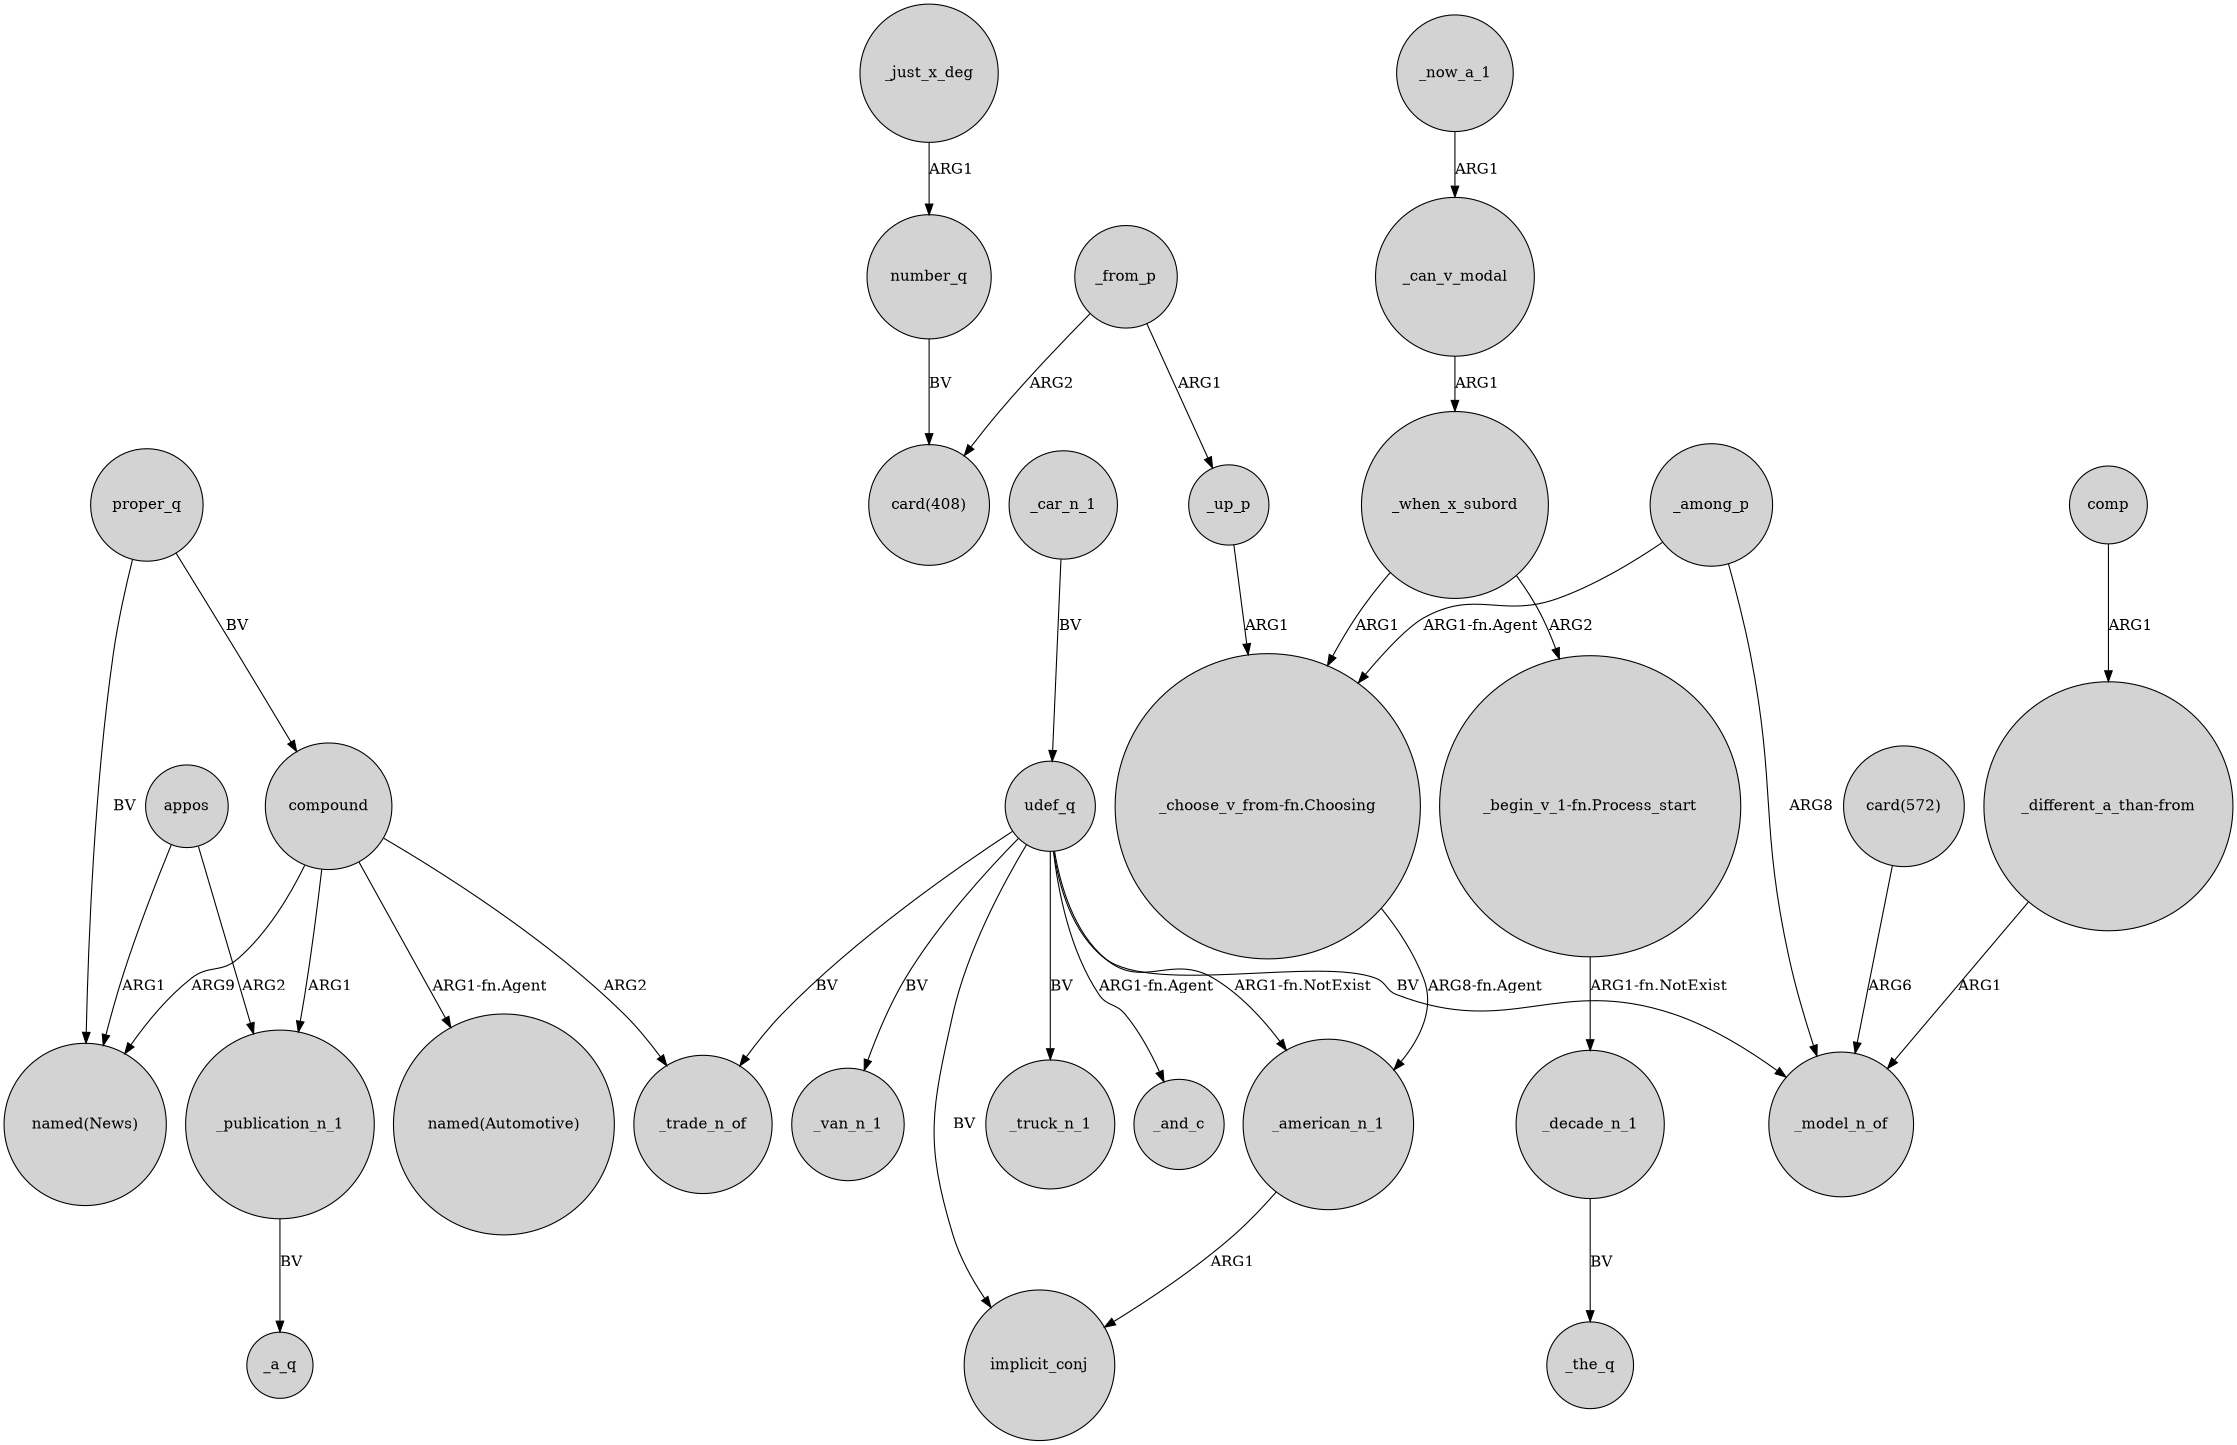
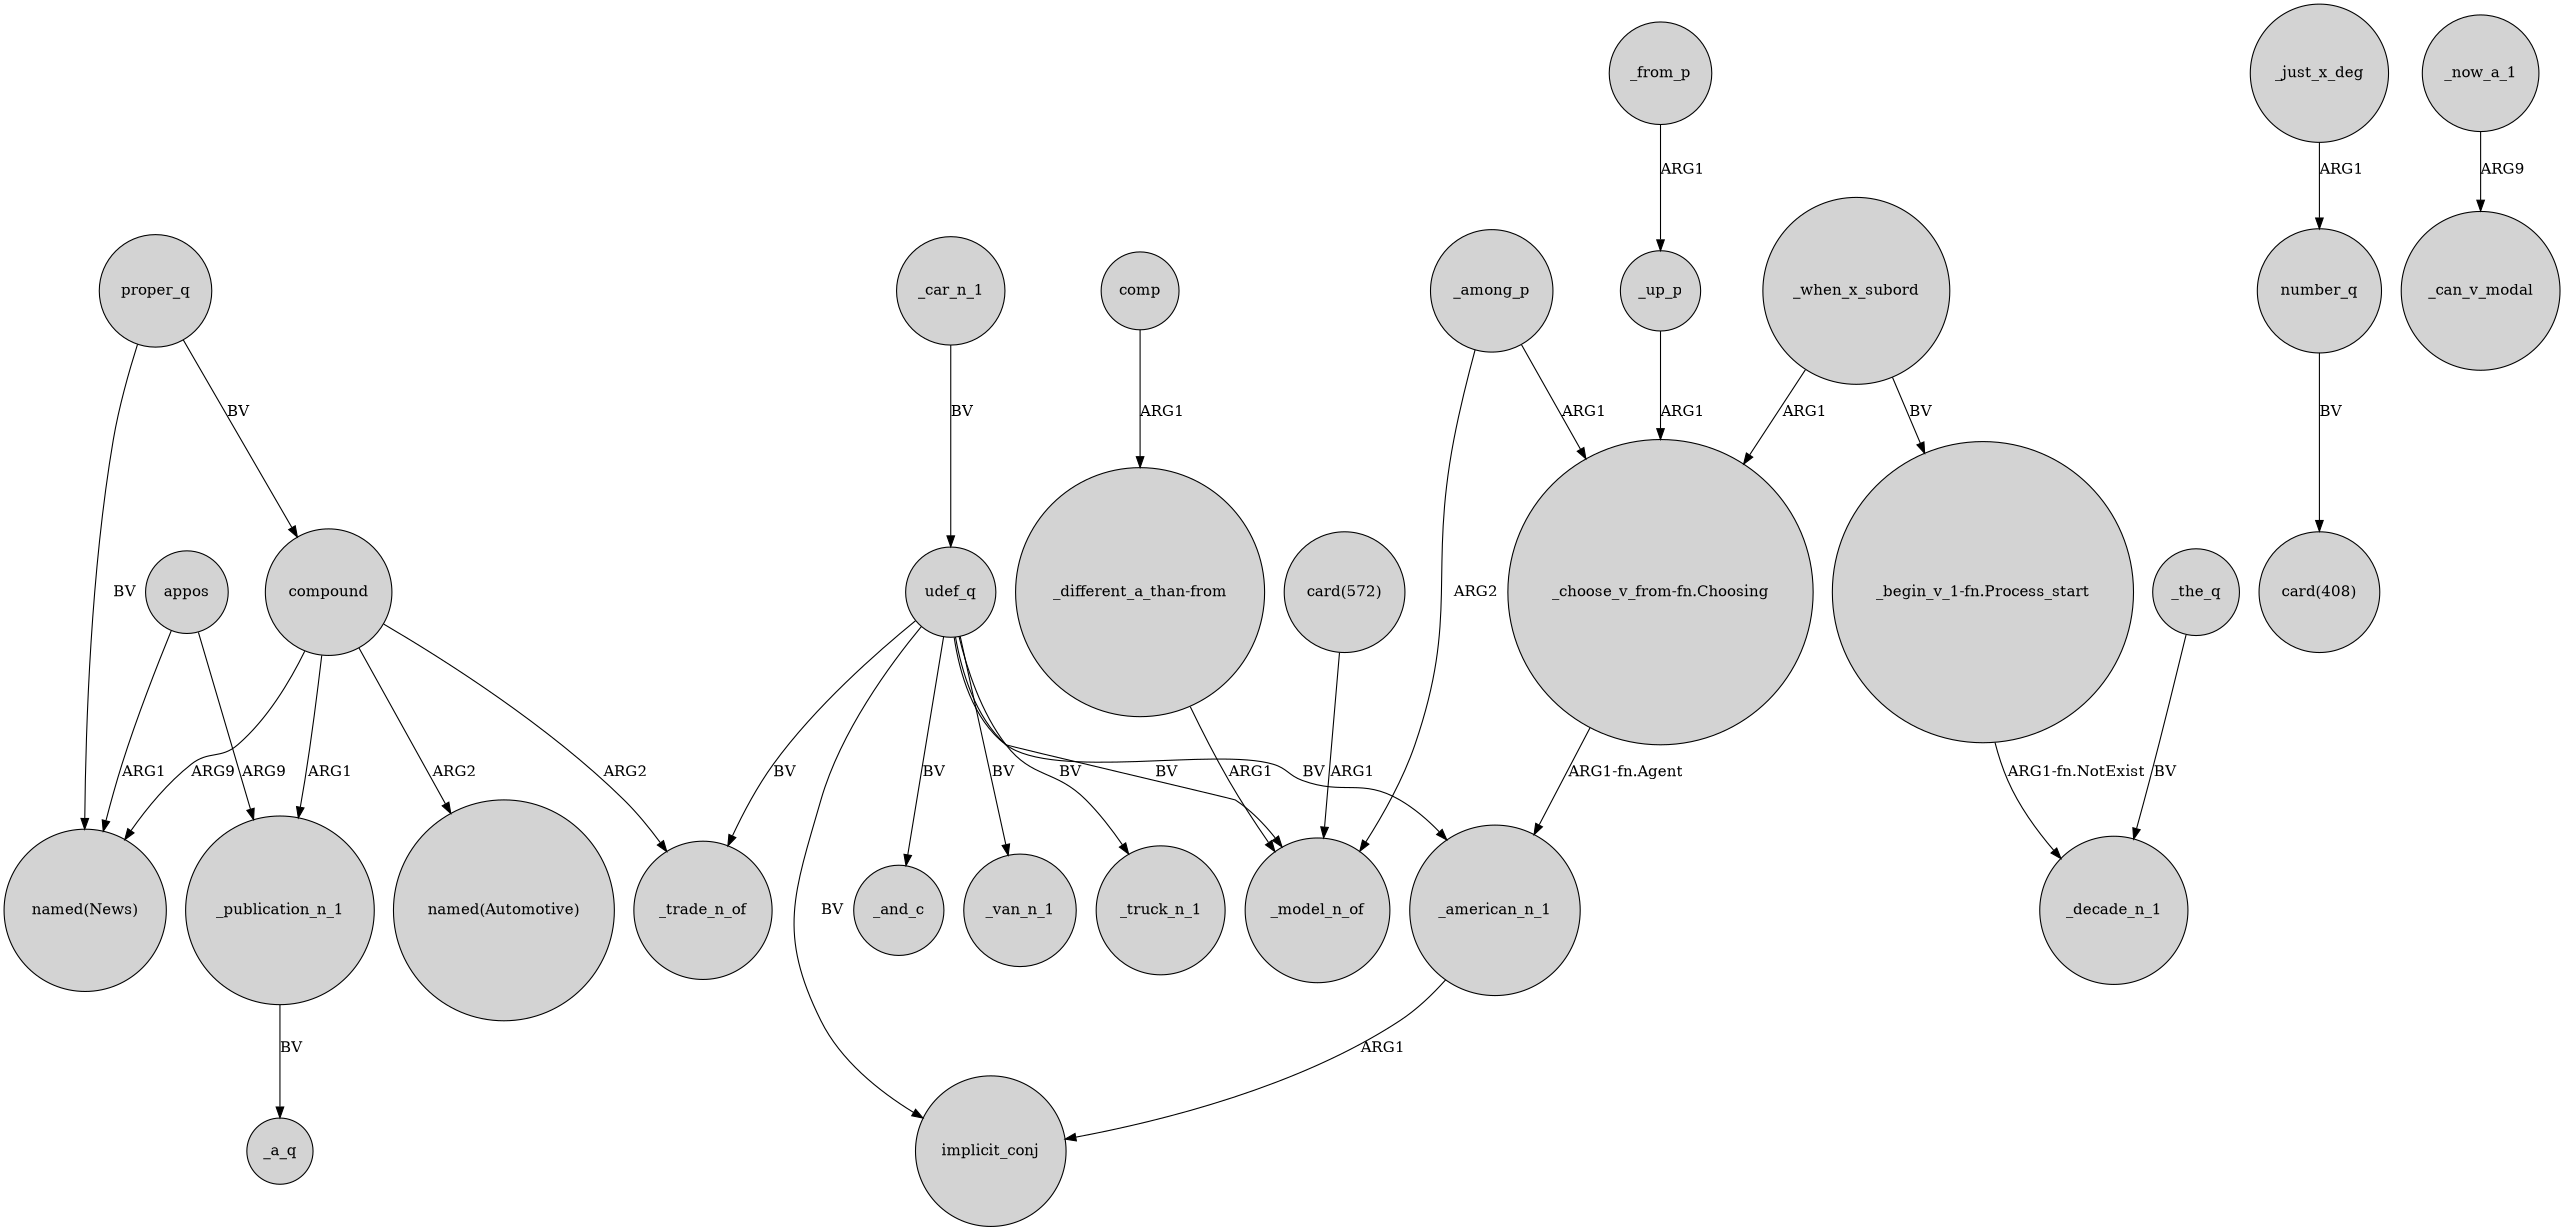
edge "_now_a_1" -> "_can_v_modal": label "ARG1" -> "ARG9"
edge "_from_p" -> "card(408)": removed, label "ARG2"
edge "_can_v_modal" -> "_when_x_subord": removed, label "ARG1"
edge "_among_p" -> "_choose_v_from-fn.Choosing": label "ARG1-fn.Agent" -> "ARG1"
edge "_when_x_subord" -> "_begin_v_1-fn.Process_start": label "ARG2" -> "BV"
edge "_among_p" -> "_model_n_of": label "ARG8" -> "ARG2"
edge "appos" -> "_publication_n_1": label "ARG2" -> "ARG9"
edge "compound" -> "named(Automotive)": label "ARG1-fn.Agent" -> "ARG2"
edge "udef_q" -> "_and_c": label "ARG1-fn.Agent" -> "BV"
edge "udef_q" -> "_american_n_1": label "ARG1-fn.NotExist" -> "BV"
edge "_choose_v_from-fn.Choosing" -> "_american_n_1": label "ARG8-fn.Agent" -> "ARG1-fn.Agent"
edge "card(572)" -> "_model_n_of": label "ARG6" -> "ARG1"
edge "_decade_n_1" -> "_the_q": reversed
